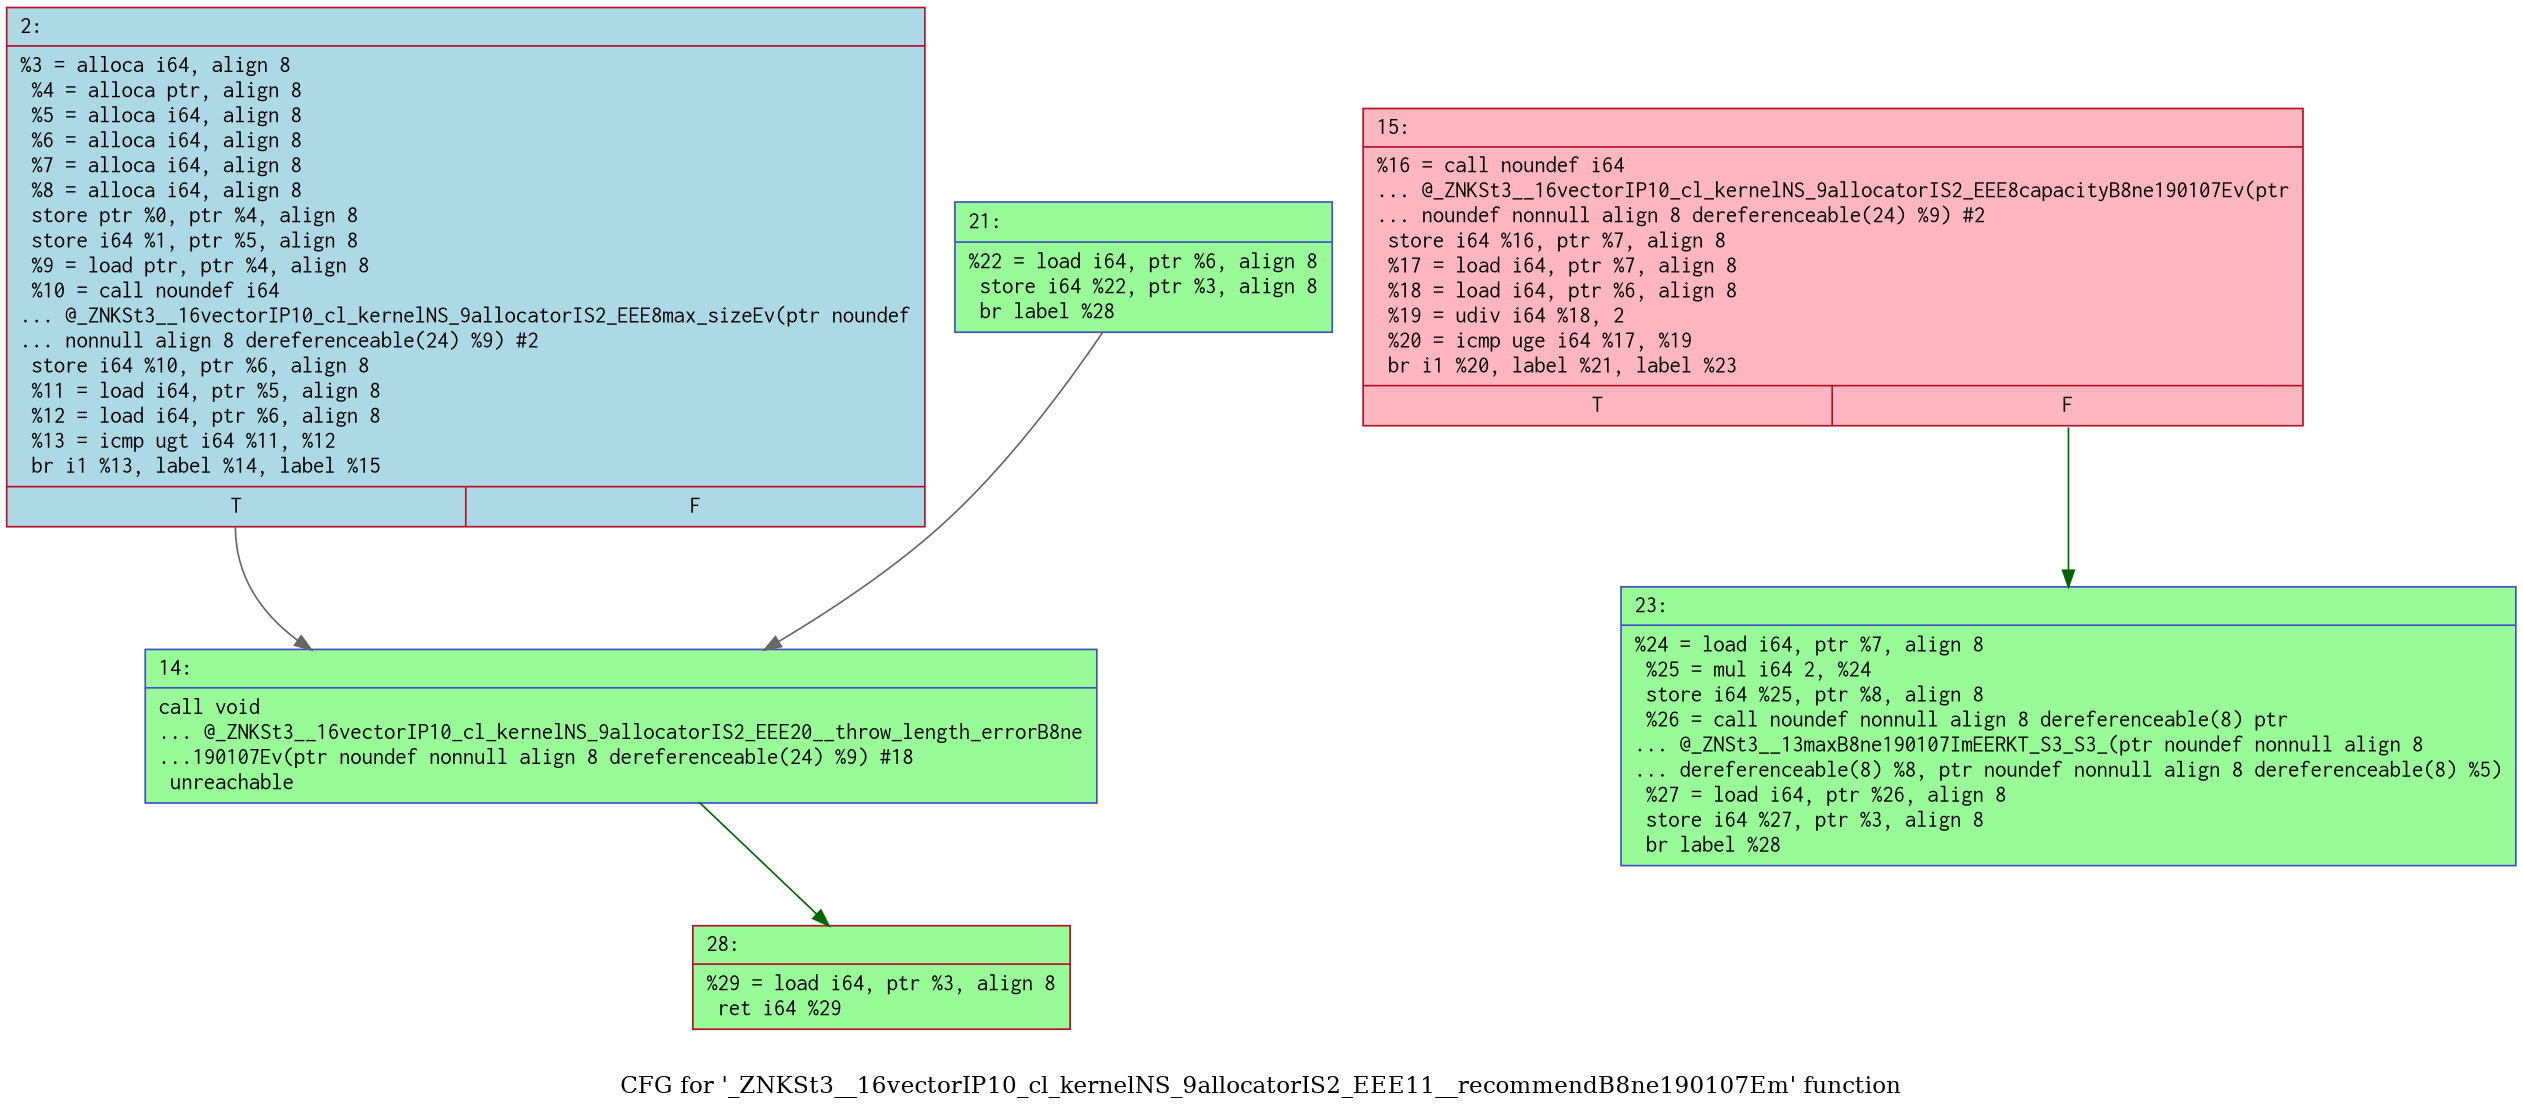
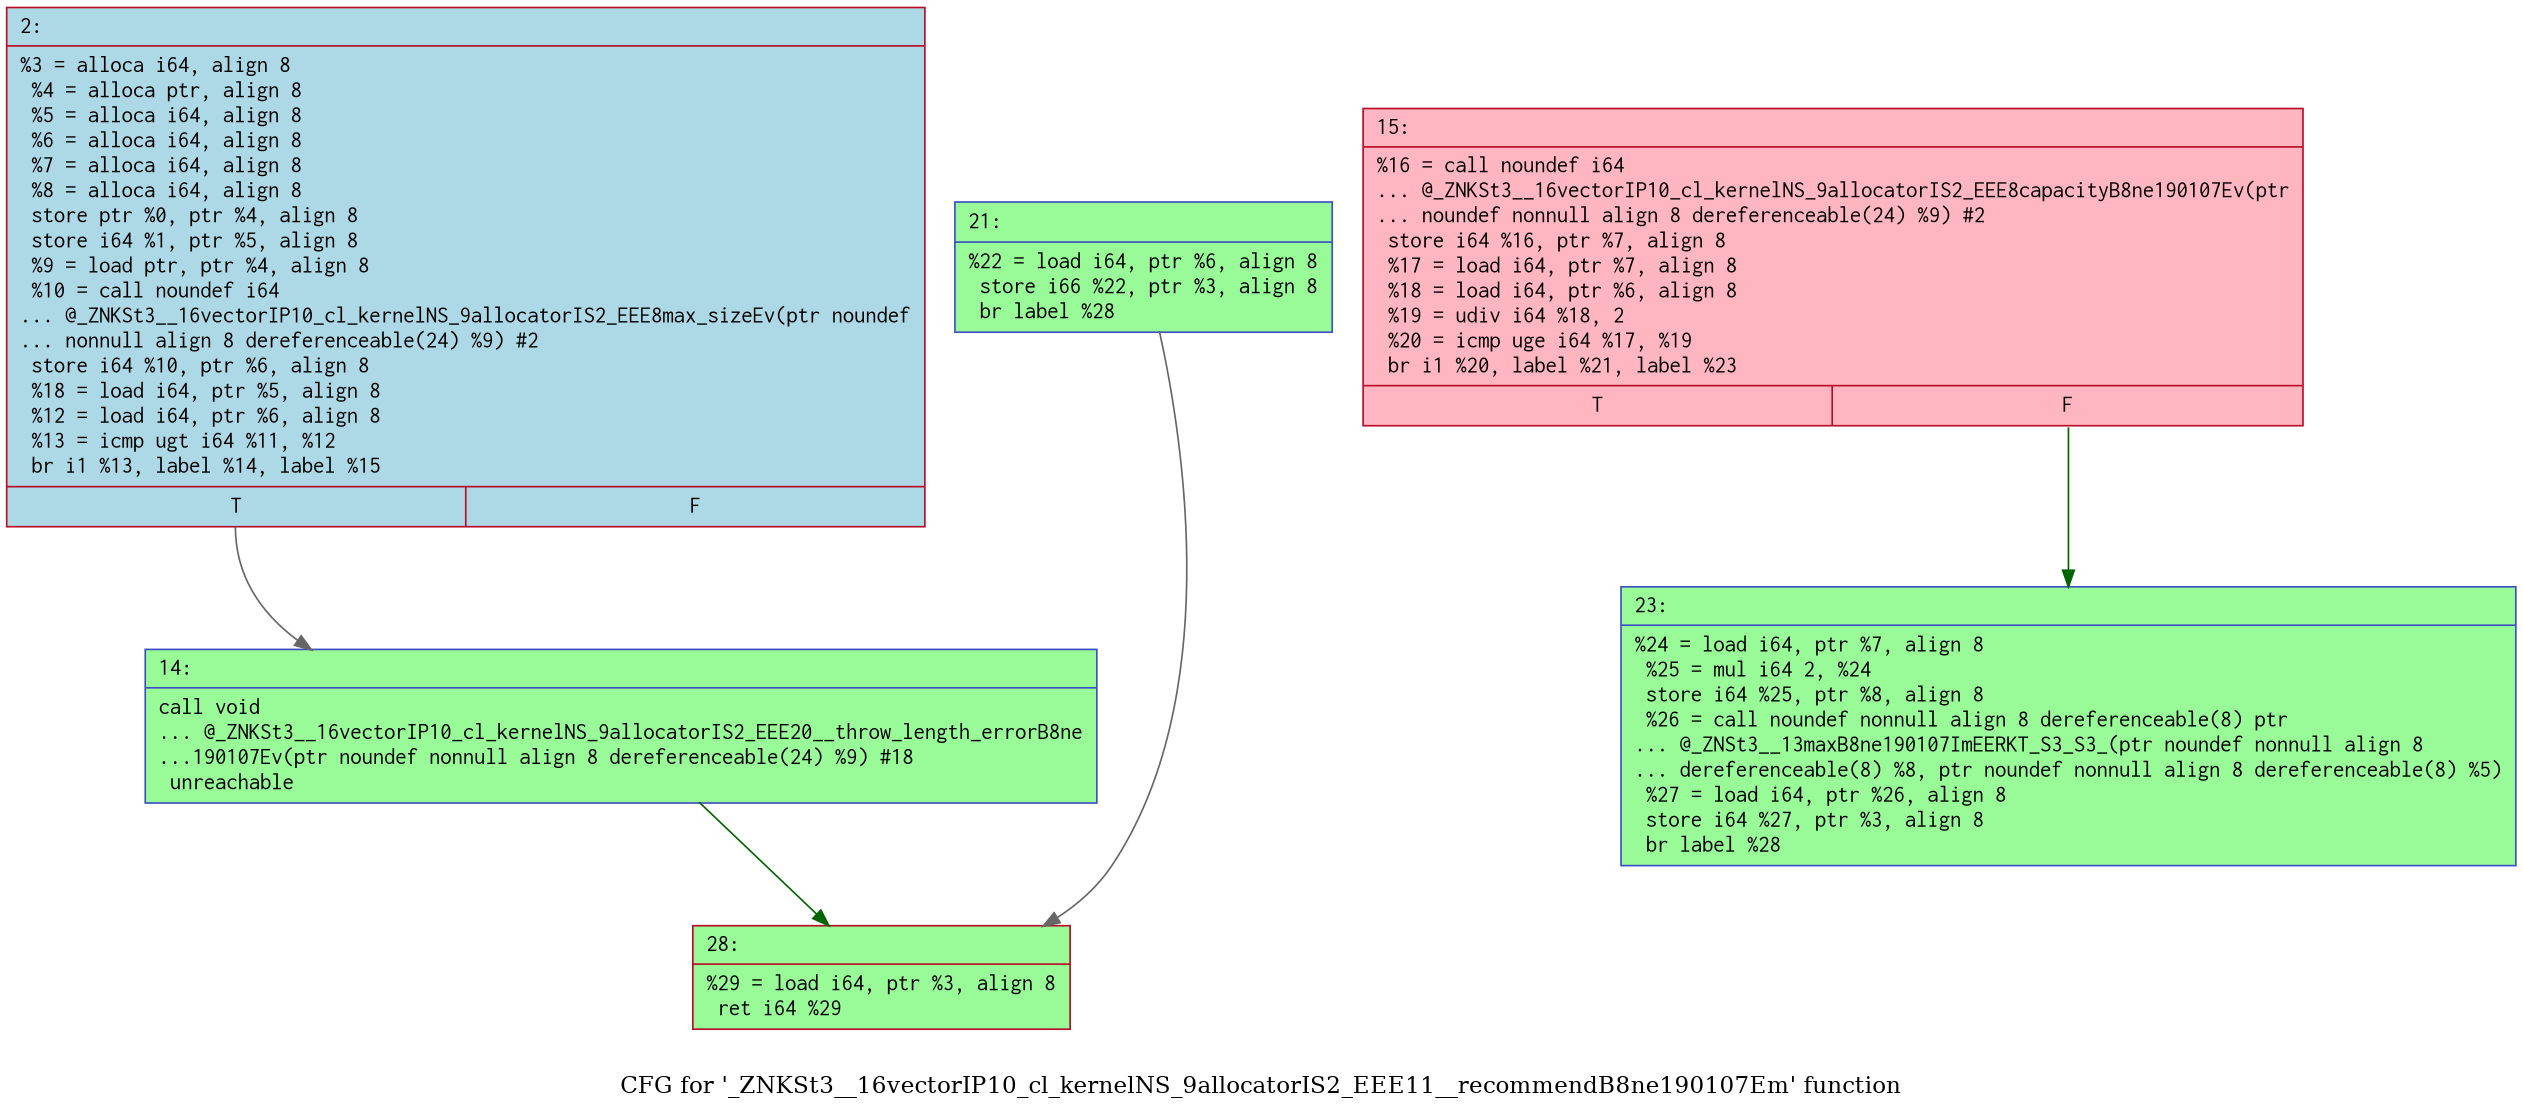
node "21:": text "store i64 %22, ptr %3, align 8" -> "store i66 %22, ptr %3, align 8"
node "2:": text "%11 = load i64, ptr %5, align 8" -> "%18 = load i64, ptr %5, align 8"
edge "21:" -> "14:": now "21:" -> "28:"
